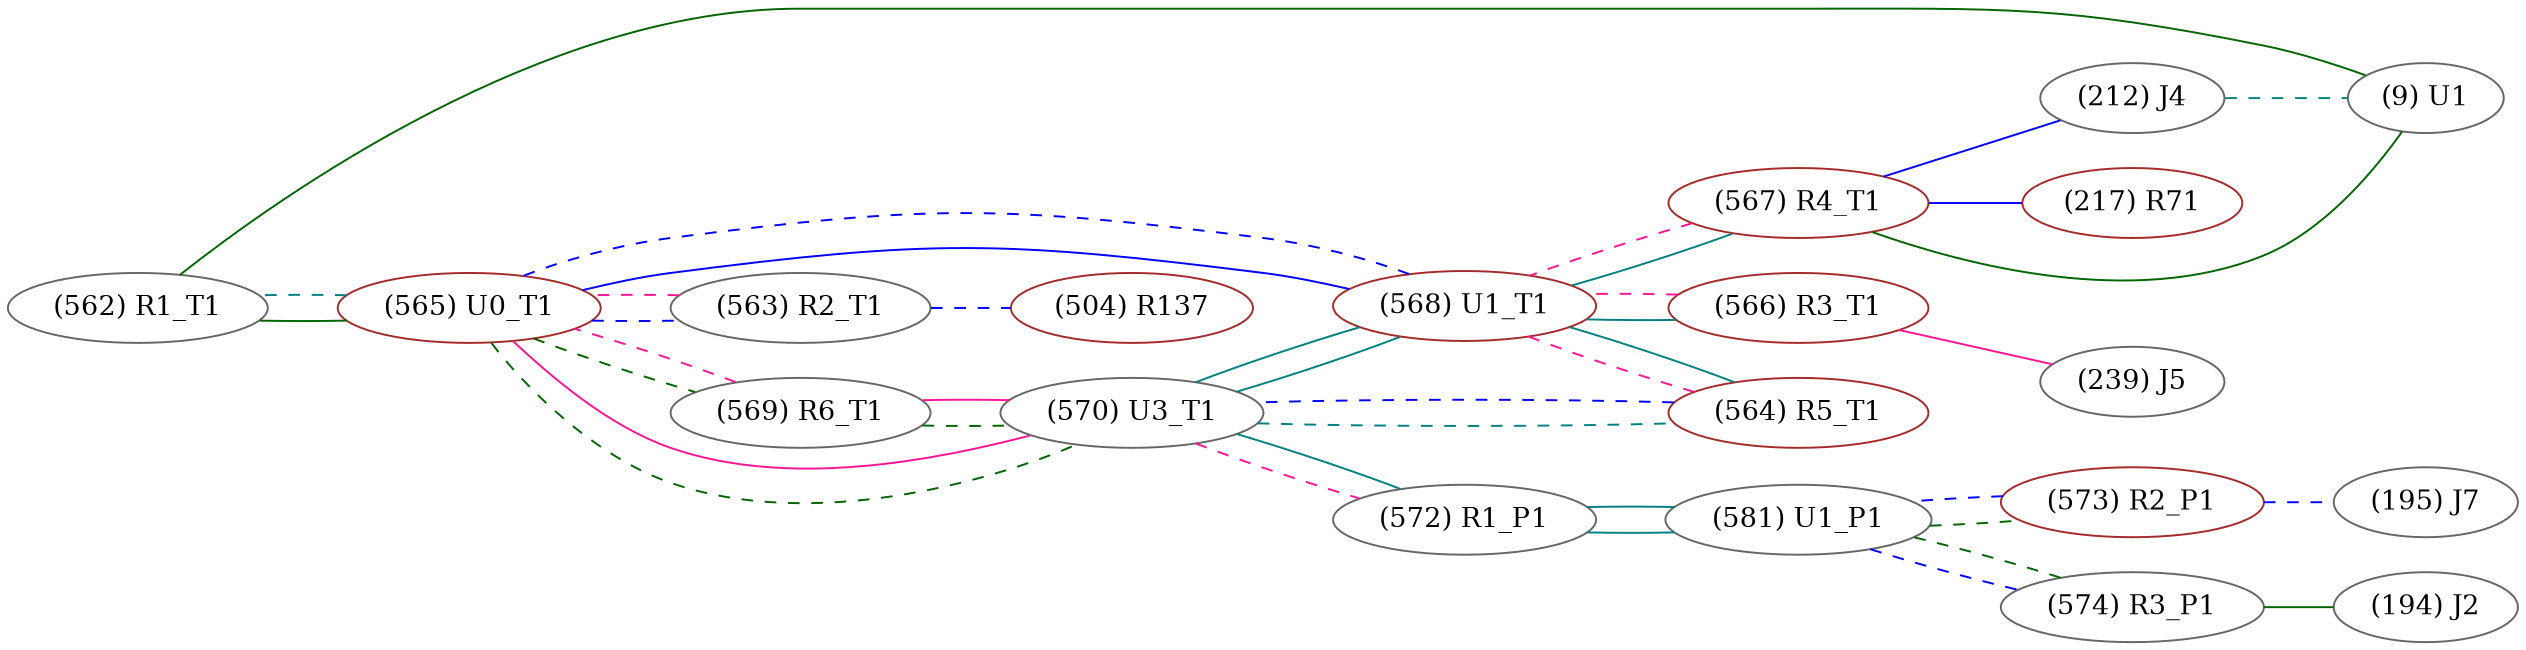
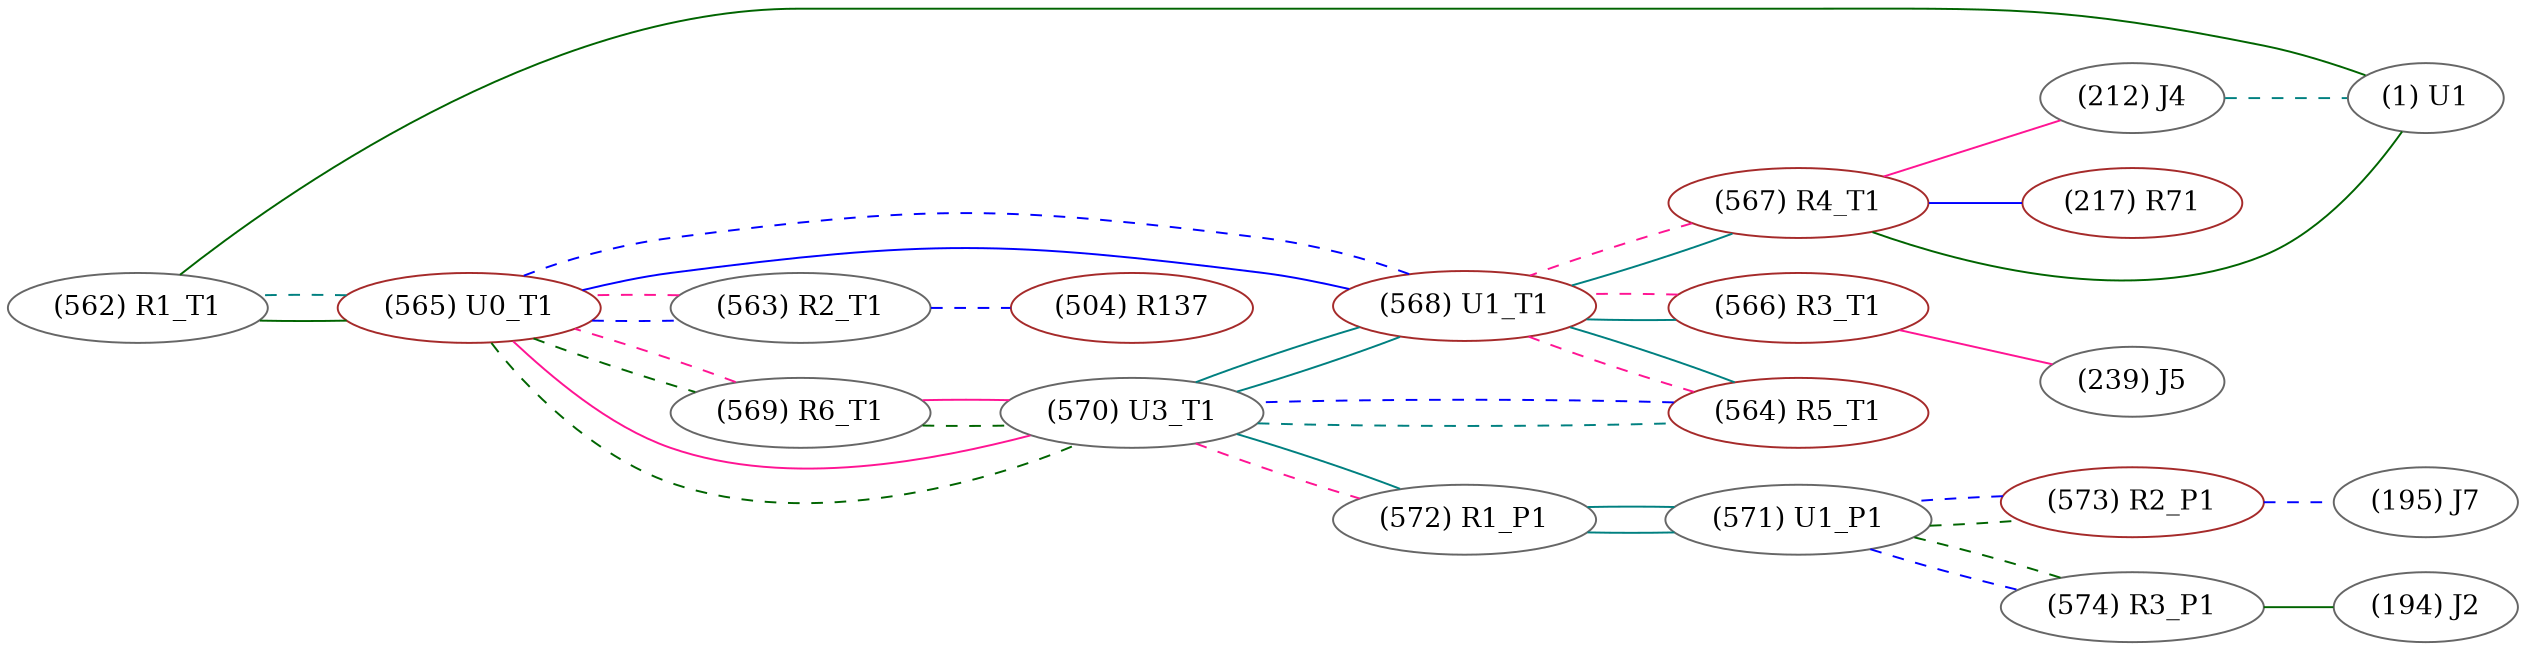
node "(9) U1": label "(9) U1" -> "(1) U1"
edge "(212) J4" -- "(567) R4_T1": color blue -> deeppink
node "(581) U1_P1": label "(581) U1_P1" -> "(571) U1_P1"
